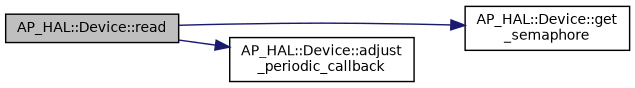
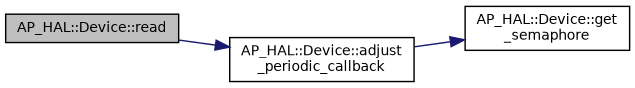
edge "AP_HAL::Device::read" -> "AP_HAL::Device::get _semaphore": now "AP_HAL::Device::adjust _periodic_callback" -> "AP_HAL::Device::get _semaphore"
